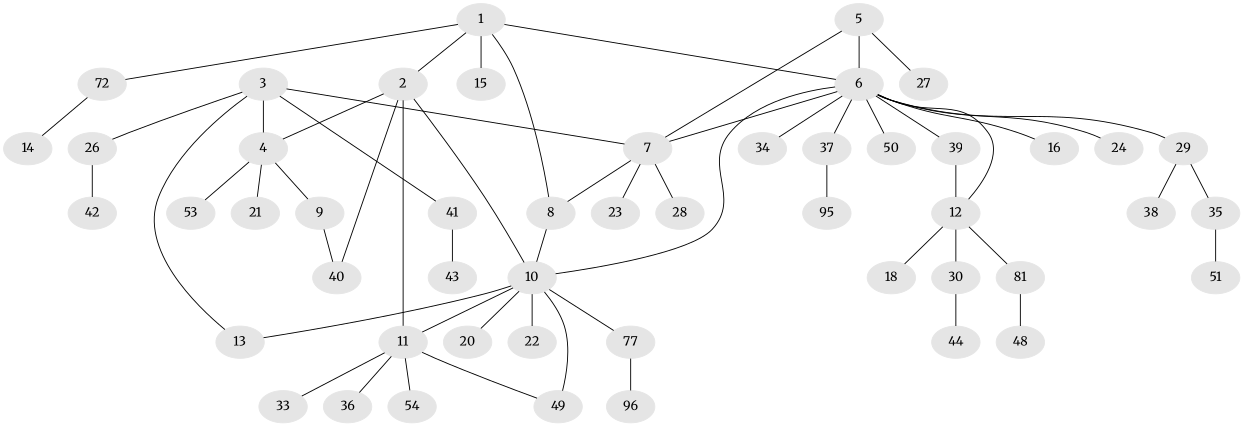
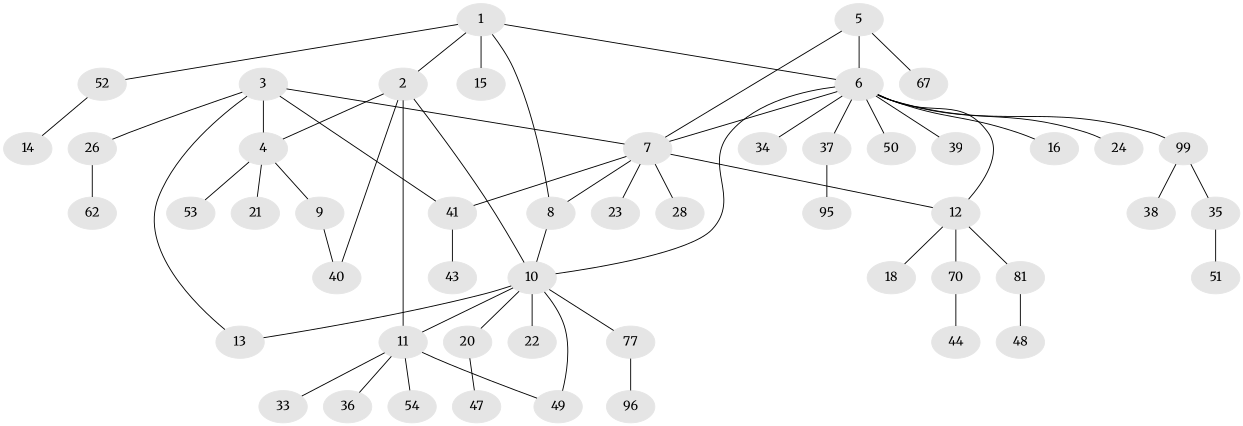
node "72": label "72" -> "52"
node "27": label "27" -> "67"
node "29": label "29" -> "99"
edge "7" -- "41": added
edge "39" -- "12": now "7" -- "12"
node "42": label "42" -> "62"
node "30": label "30" -> "70"
node "47": added
